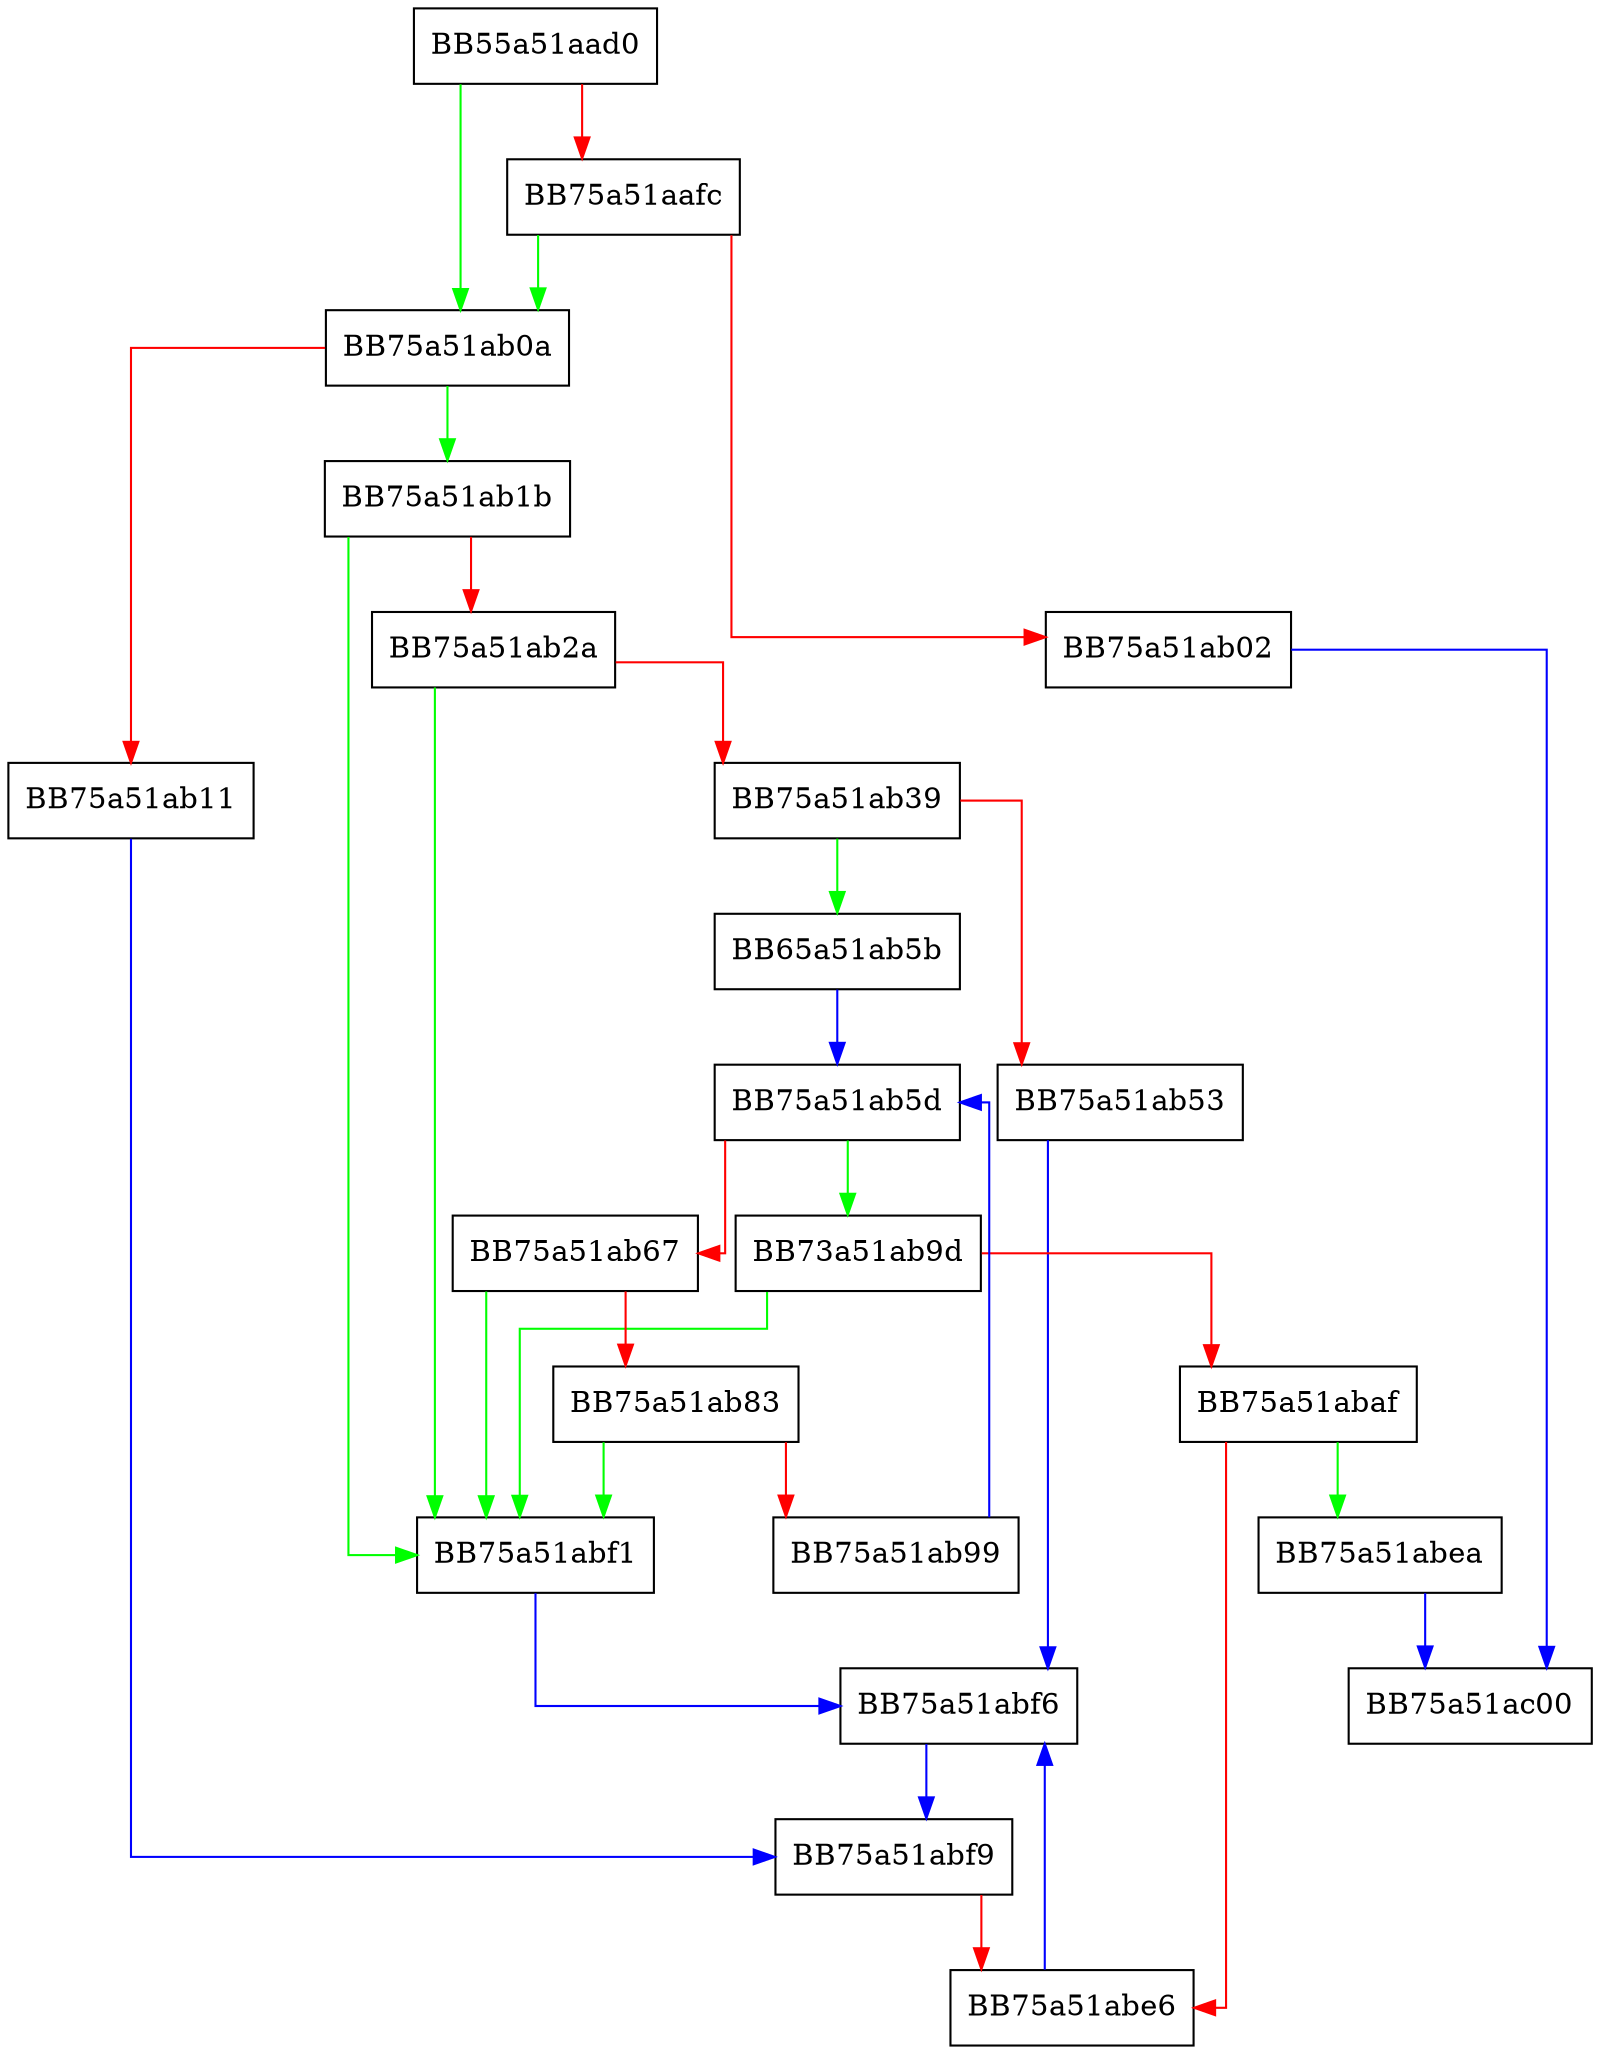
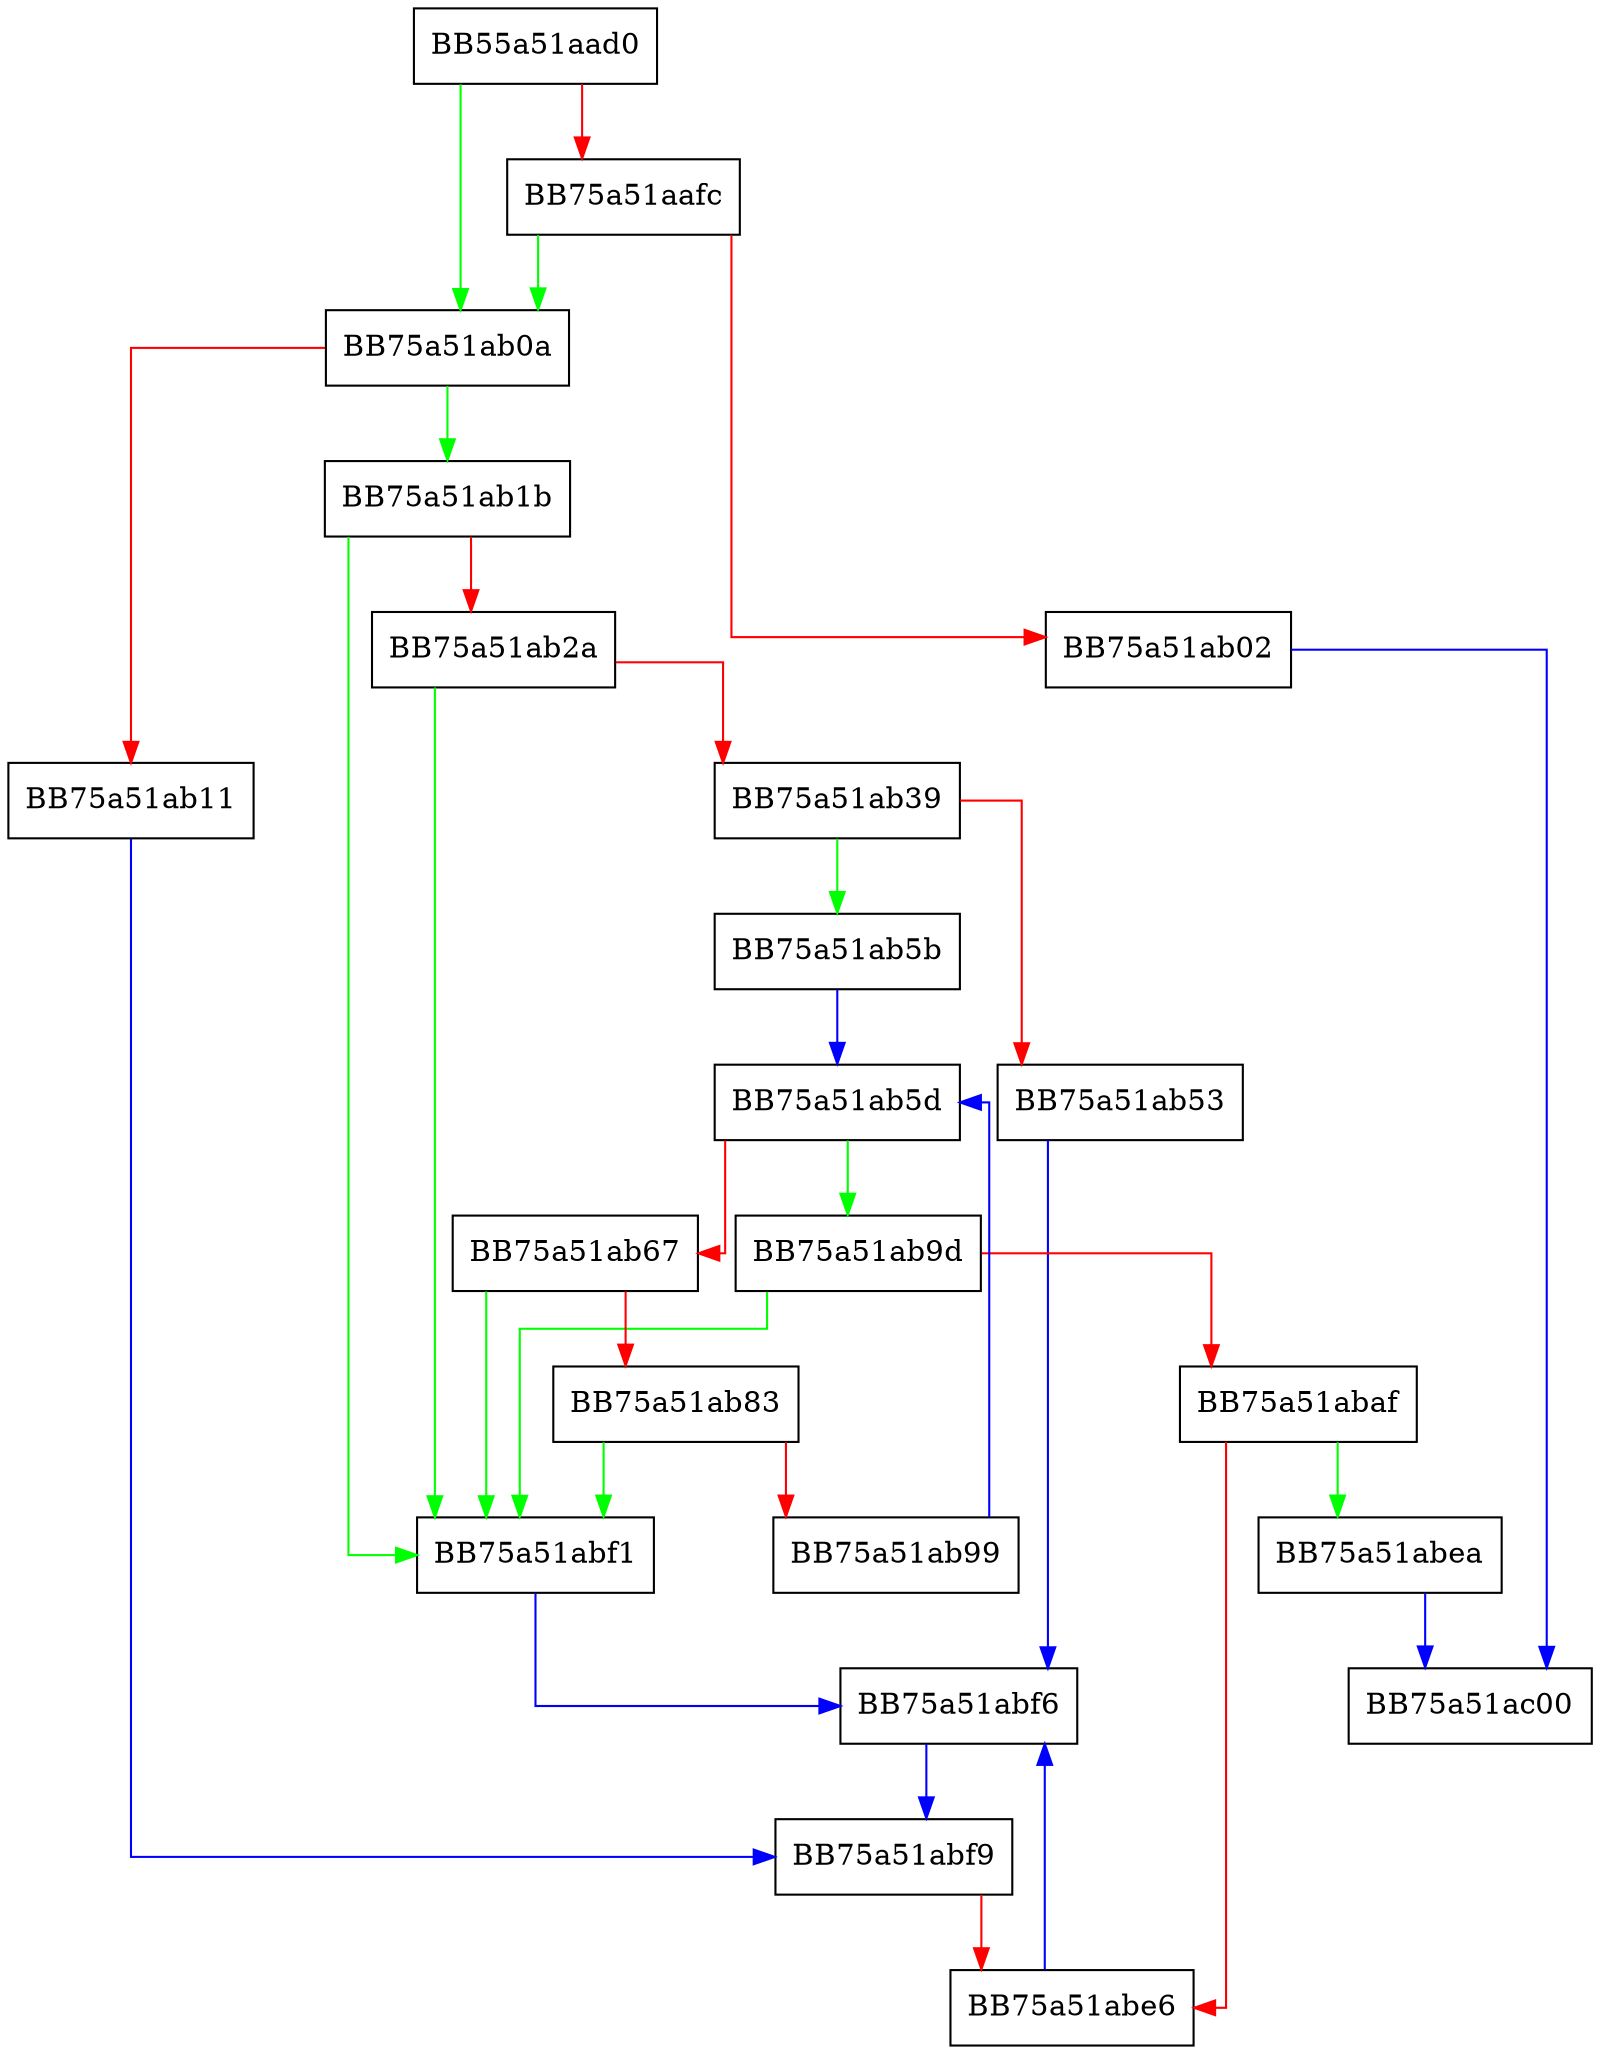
node "BB65a51ab5b": label "BB65a51ab5b" -> "BB75a51ab5b"
node "BB73a51ab9d": label "BB73a51ab9d" -> "BB75a51ab9d"
